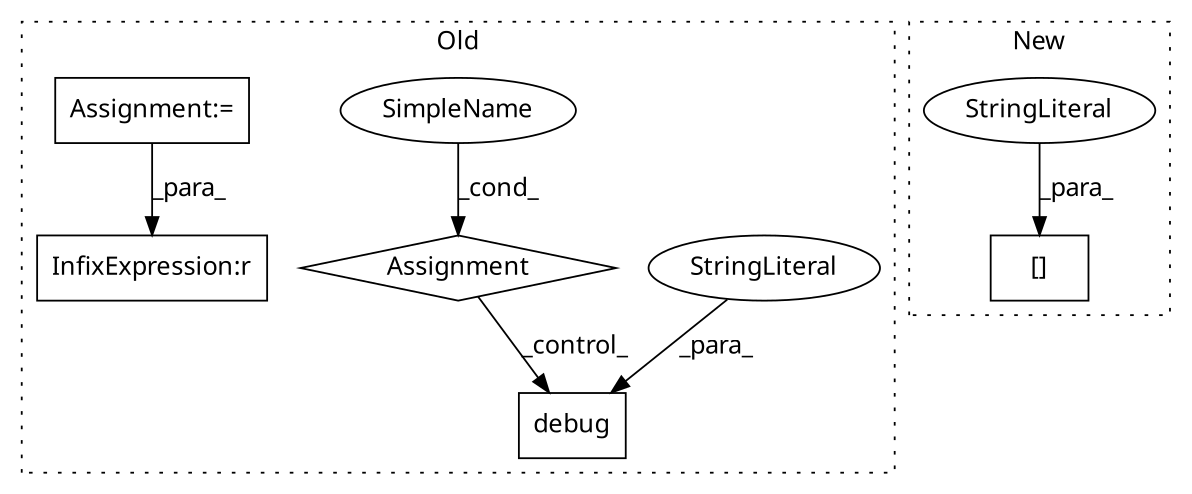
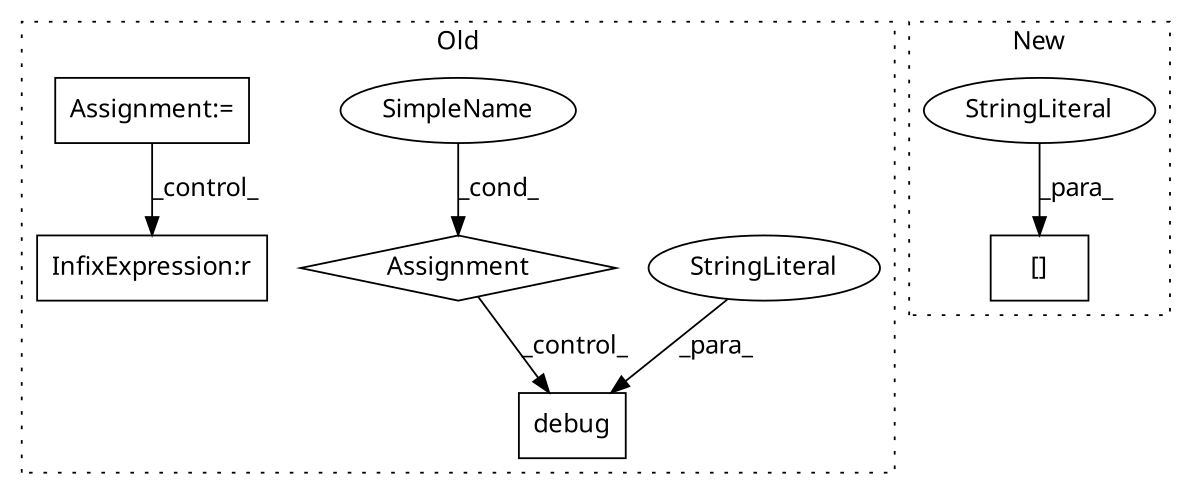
edge "Assignment:=" -> "InfixExpression:r": label "_para_" -> "_control_"
